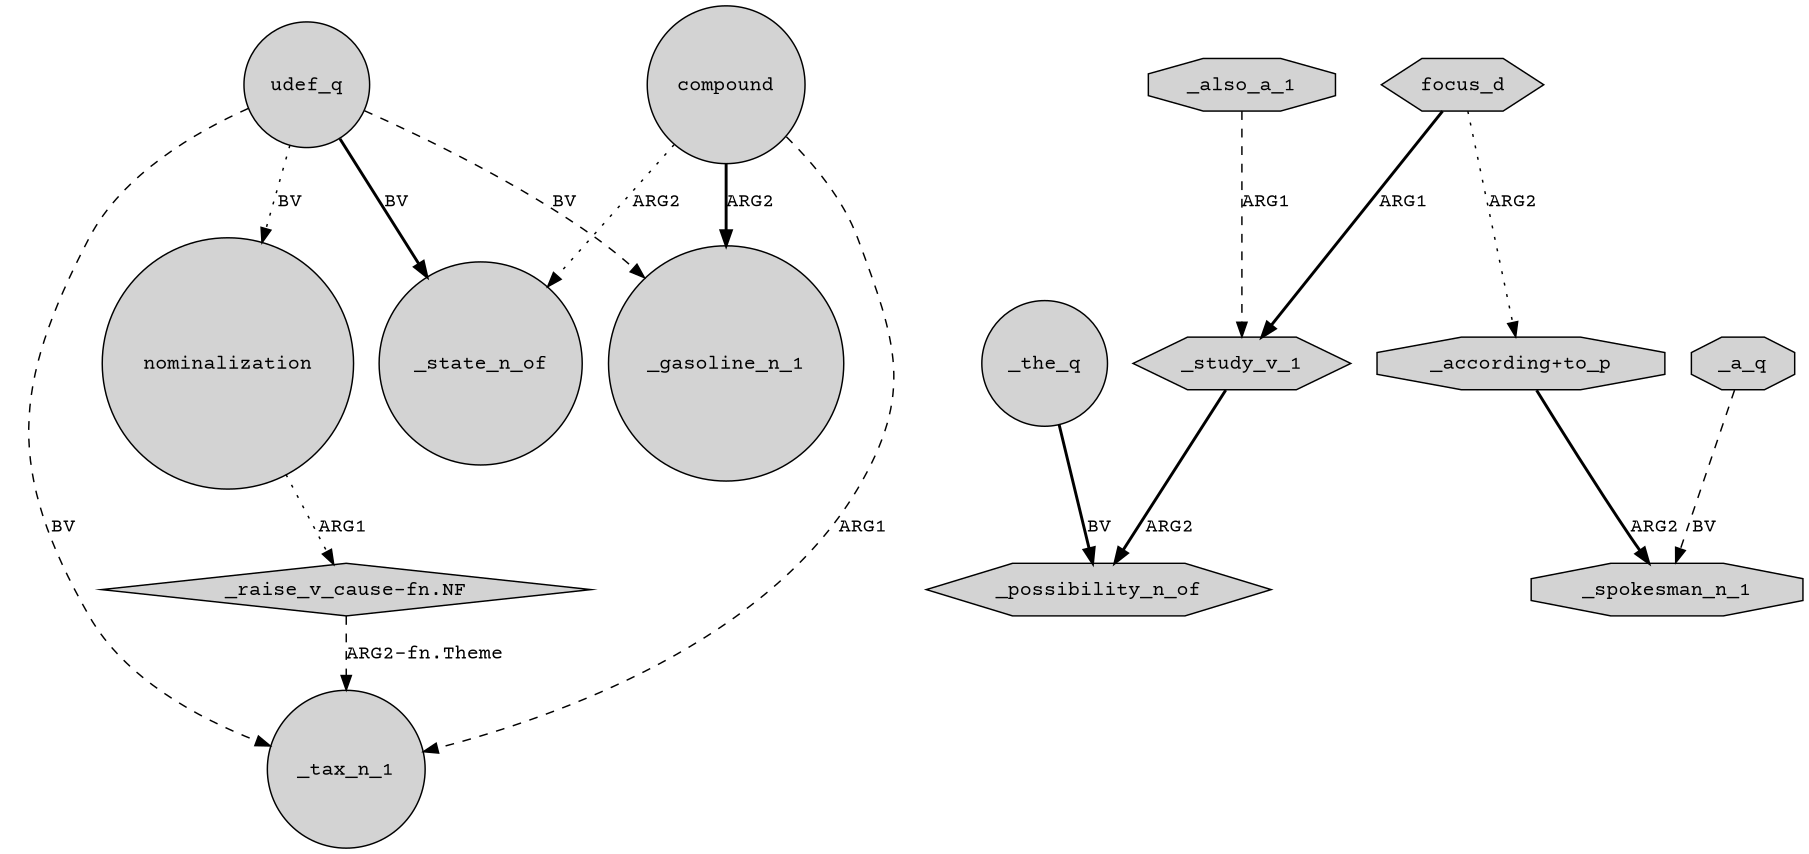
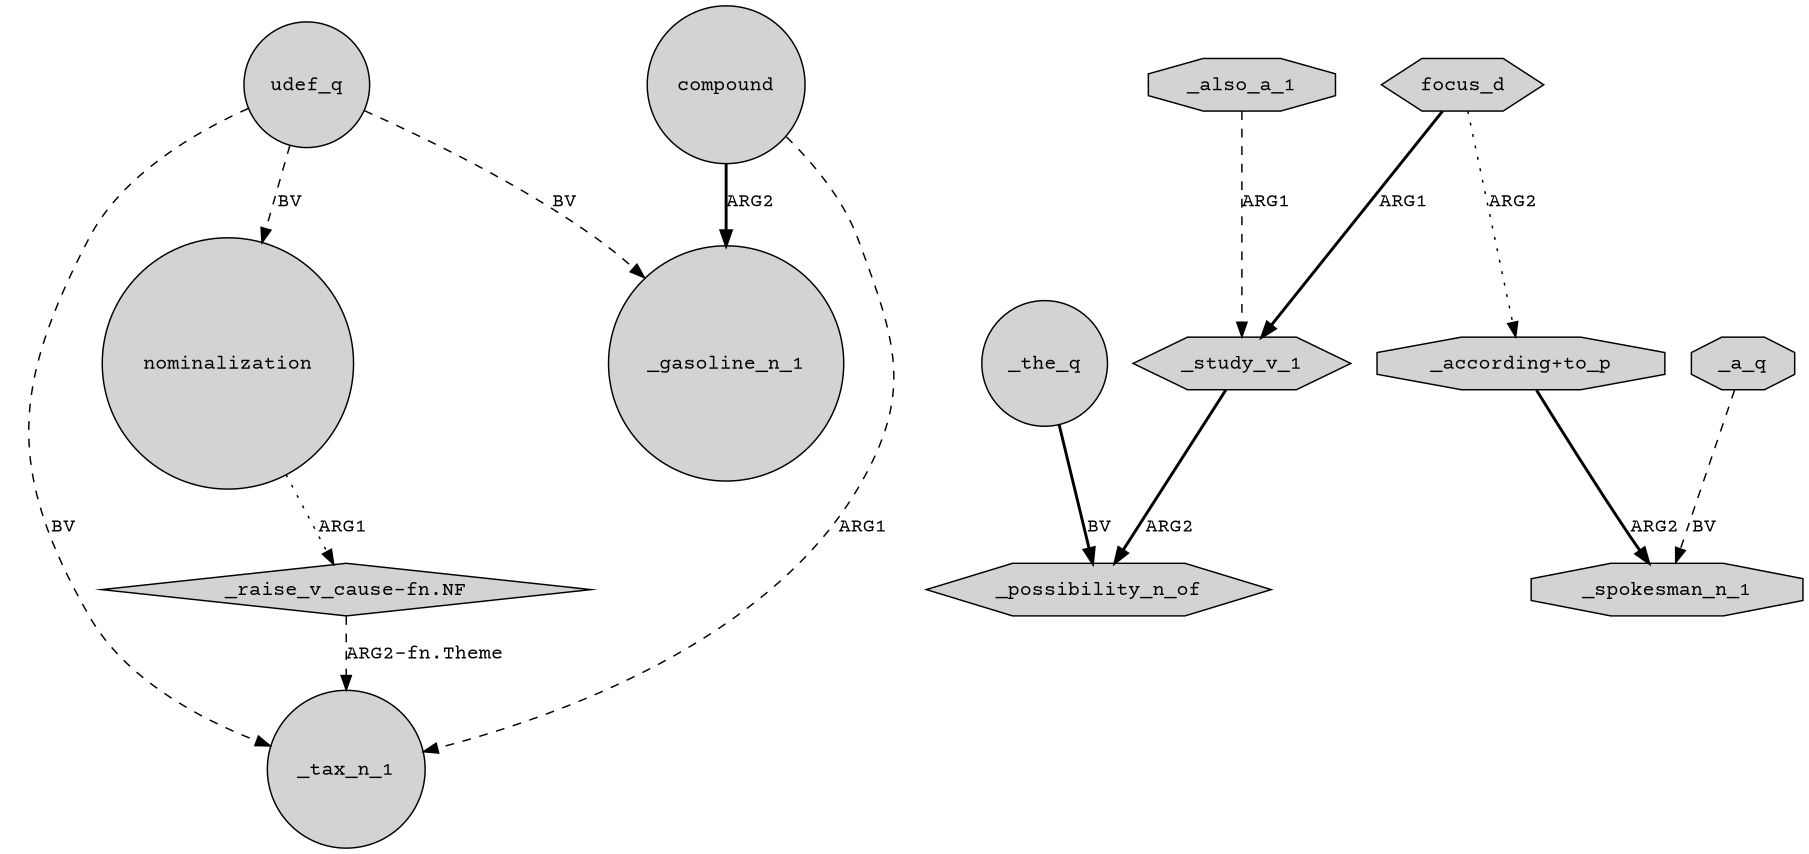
edge "udef_q" -> "nominalization": style dotted -> dashed
node "_state_n_of": removed
